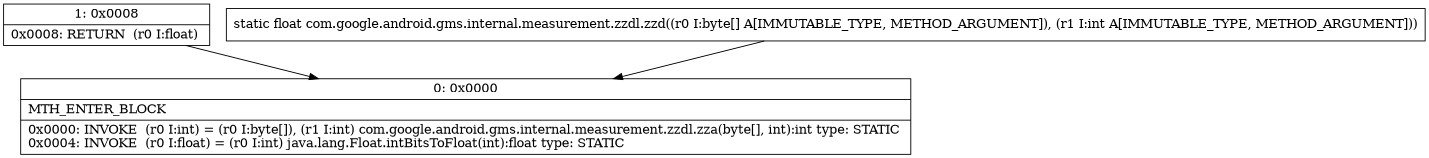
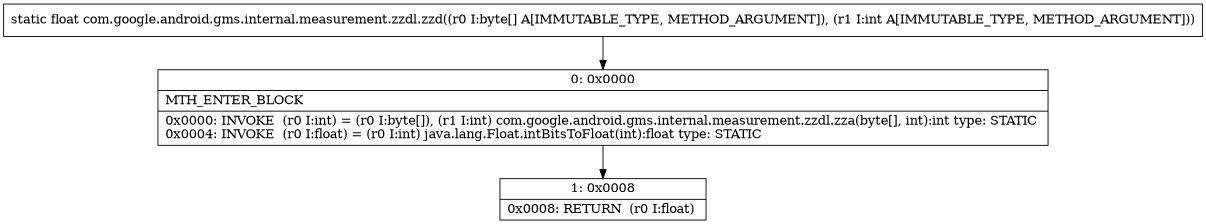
edge "1: 0x0008" -> "0: 0x0000": reversed
